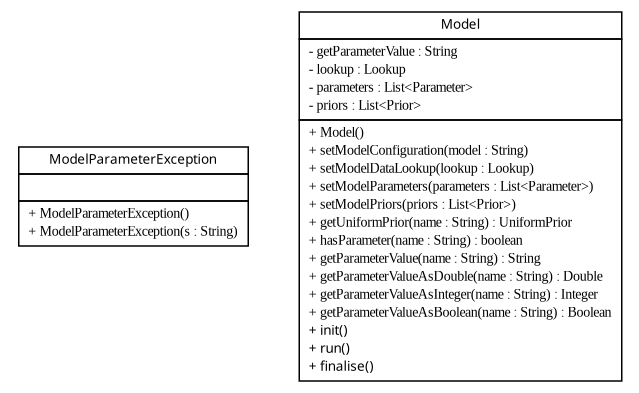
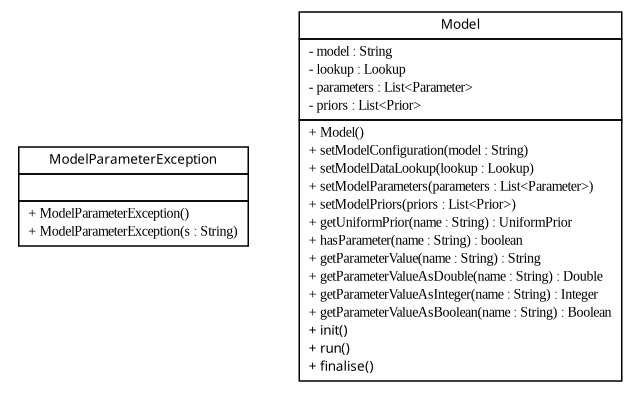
node "Model": text "- getParameterValue : String" -> "- model : String"
